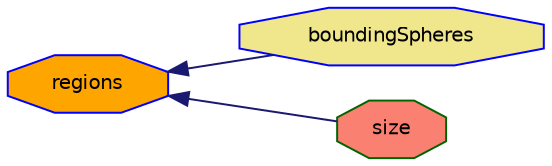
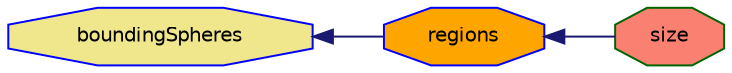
edge "boundingSpheres" -> "regions": reversed
